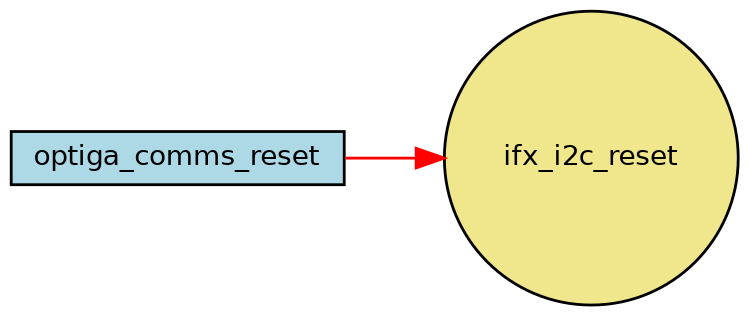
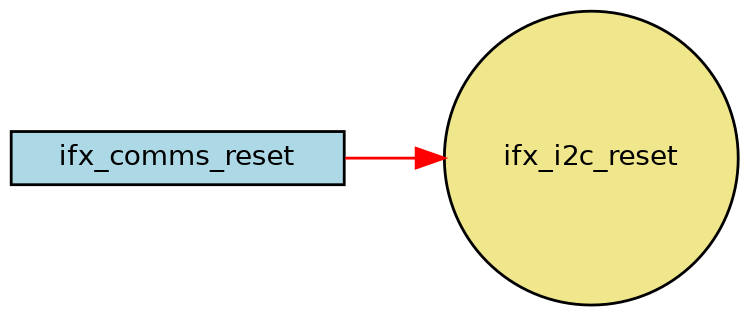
node "optiga_comms_reset": label "optiga_comms_reset" -> "ifx_comms_reset"
